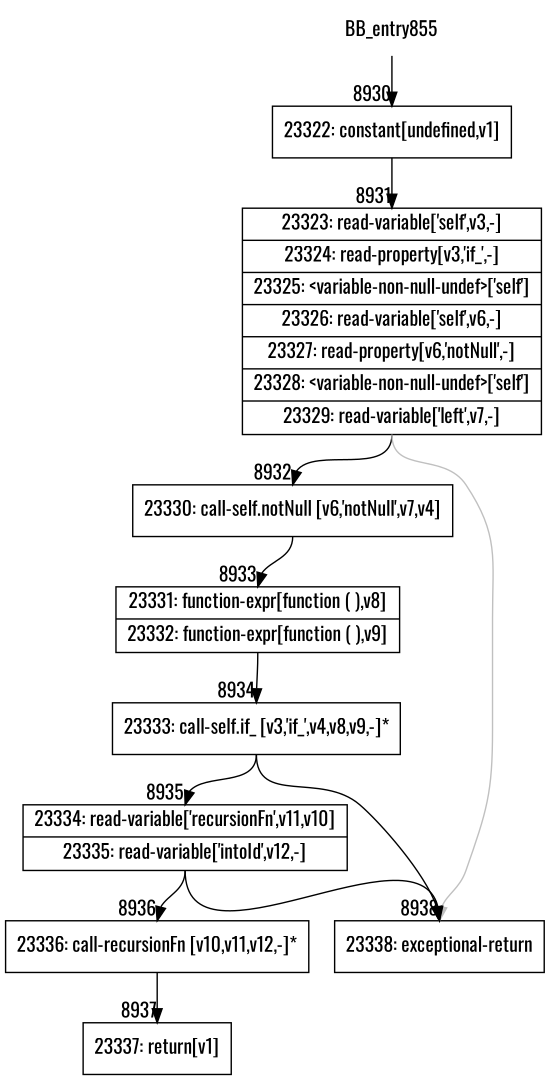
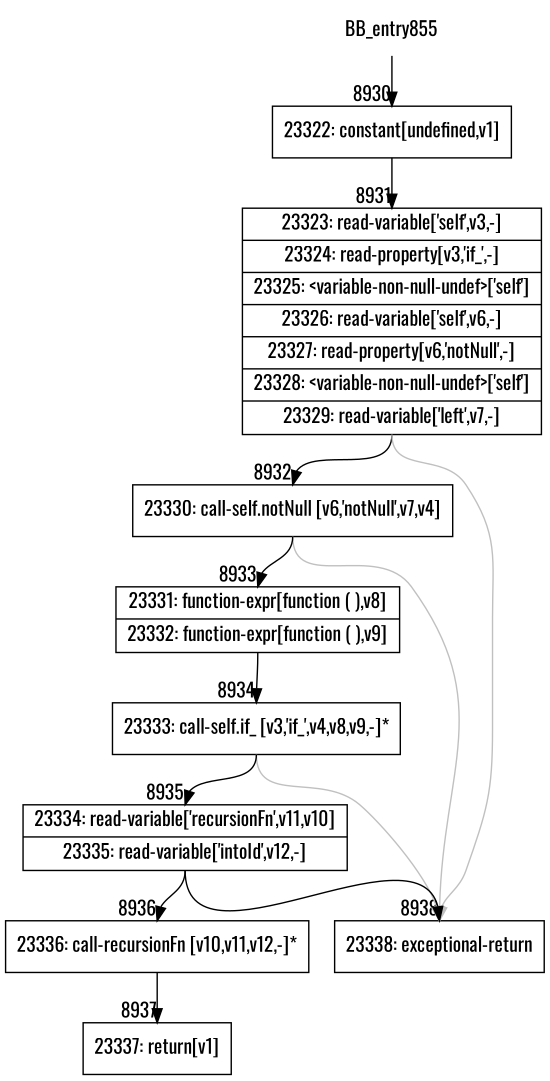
edge "23330: call-self.notNull [v6,'notNull',v7,v4]" -> "23338: exceptional-return": added
edge "23333: call-self.if_ [v3,'if_',v4,v8,v9,-]*" -> "23338: exceptional-return": color black -> gray
